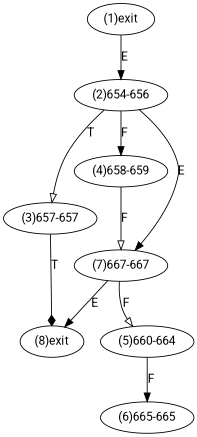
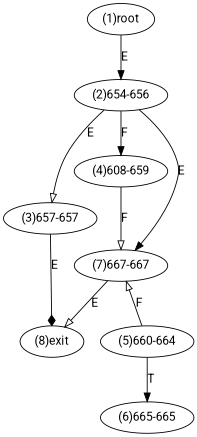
node "(1)exit": label "(1)exit" -> "(1)root"
edge "(2)654-656" -> "(3)657-657": label "T" -> "E"
node "(4)658-659": label "(4)658-659" -> "(4)608-659"
edge "(3)657-657" -> "(8)exit": label "T" -> "E"
edge "(7)667-667" -> "(8)exit": arrowhead normal -> onormal
edge "(7)667-667" -> "(5)660-664": reversed
edge "(5)660-664" -> "(6)665-665": label "F" -> "T"
